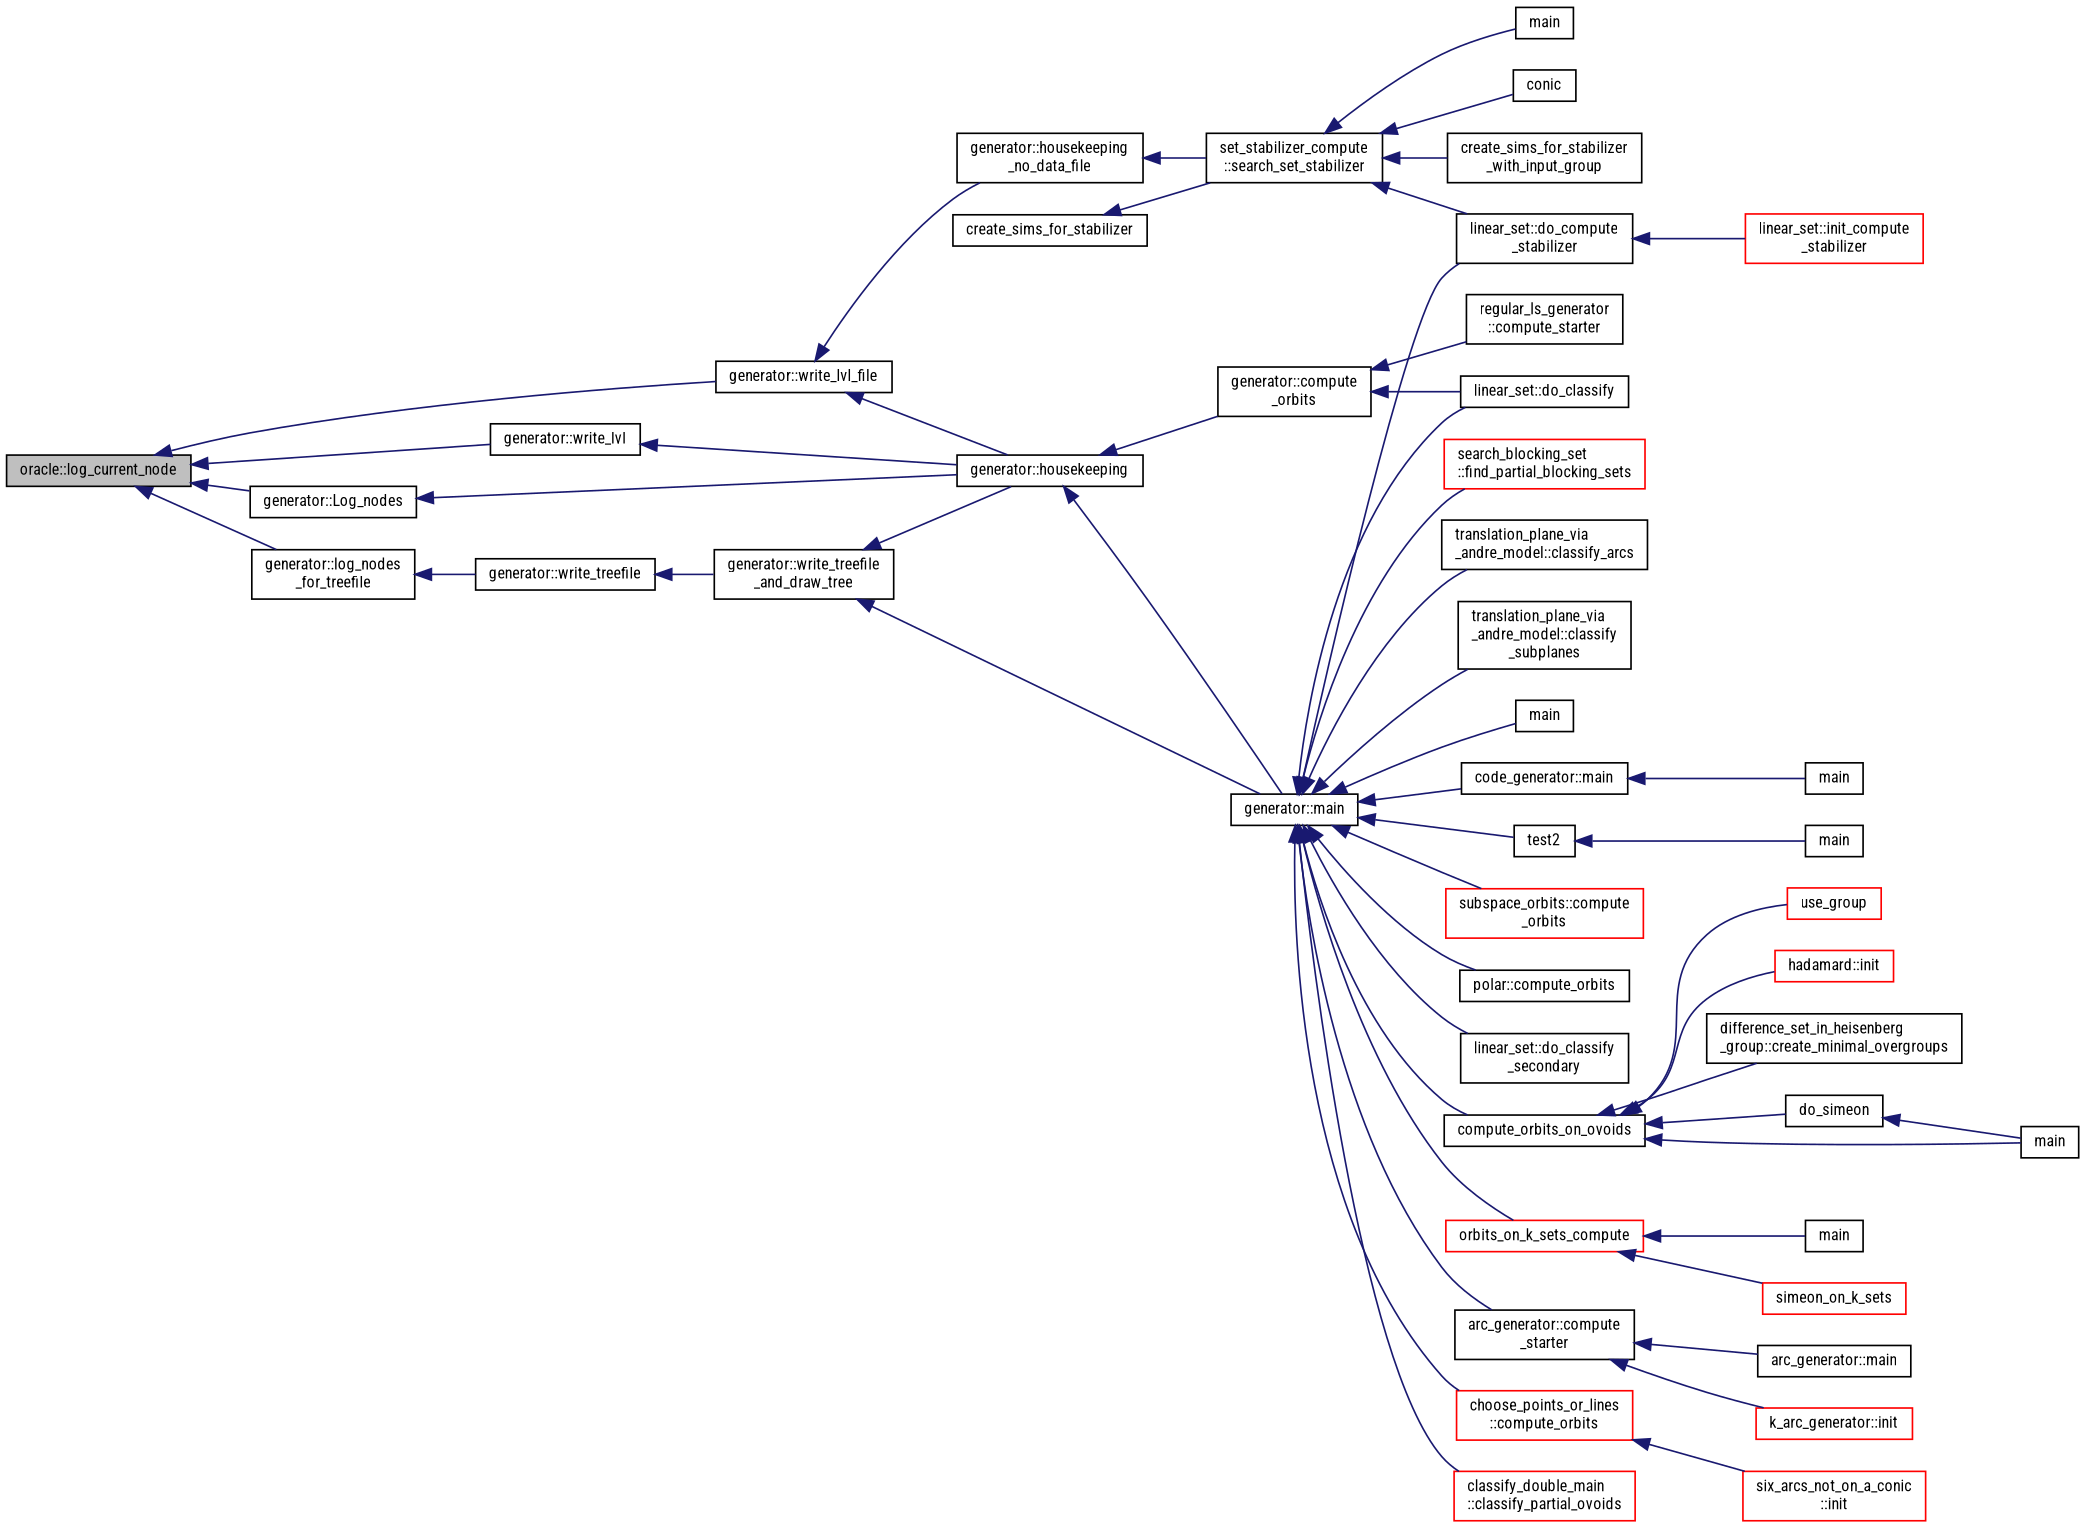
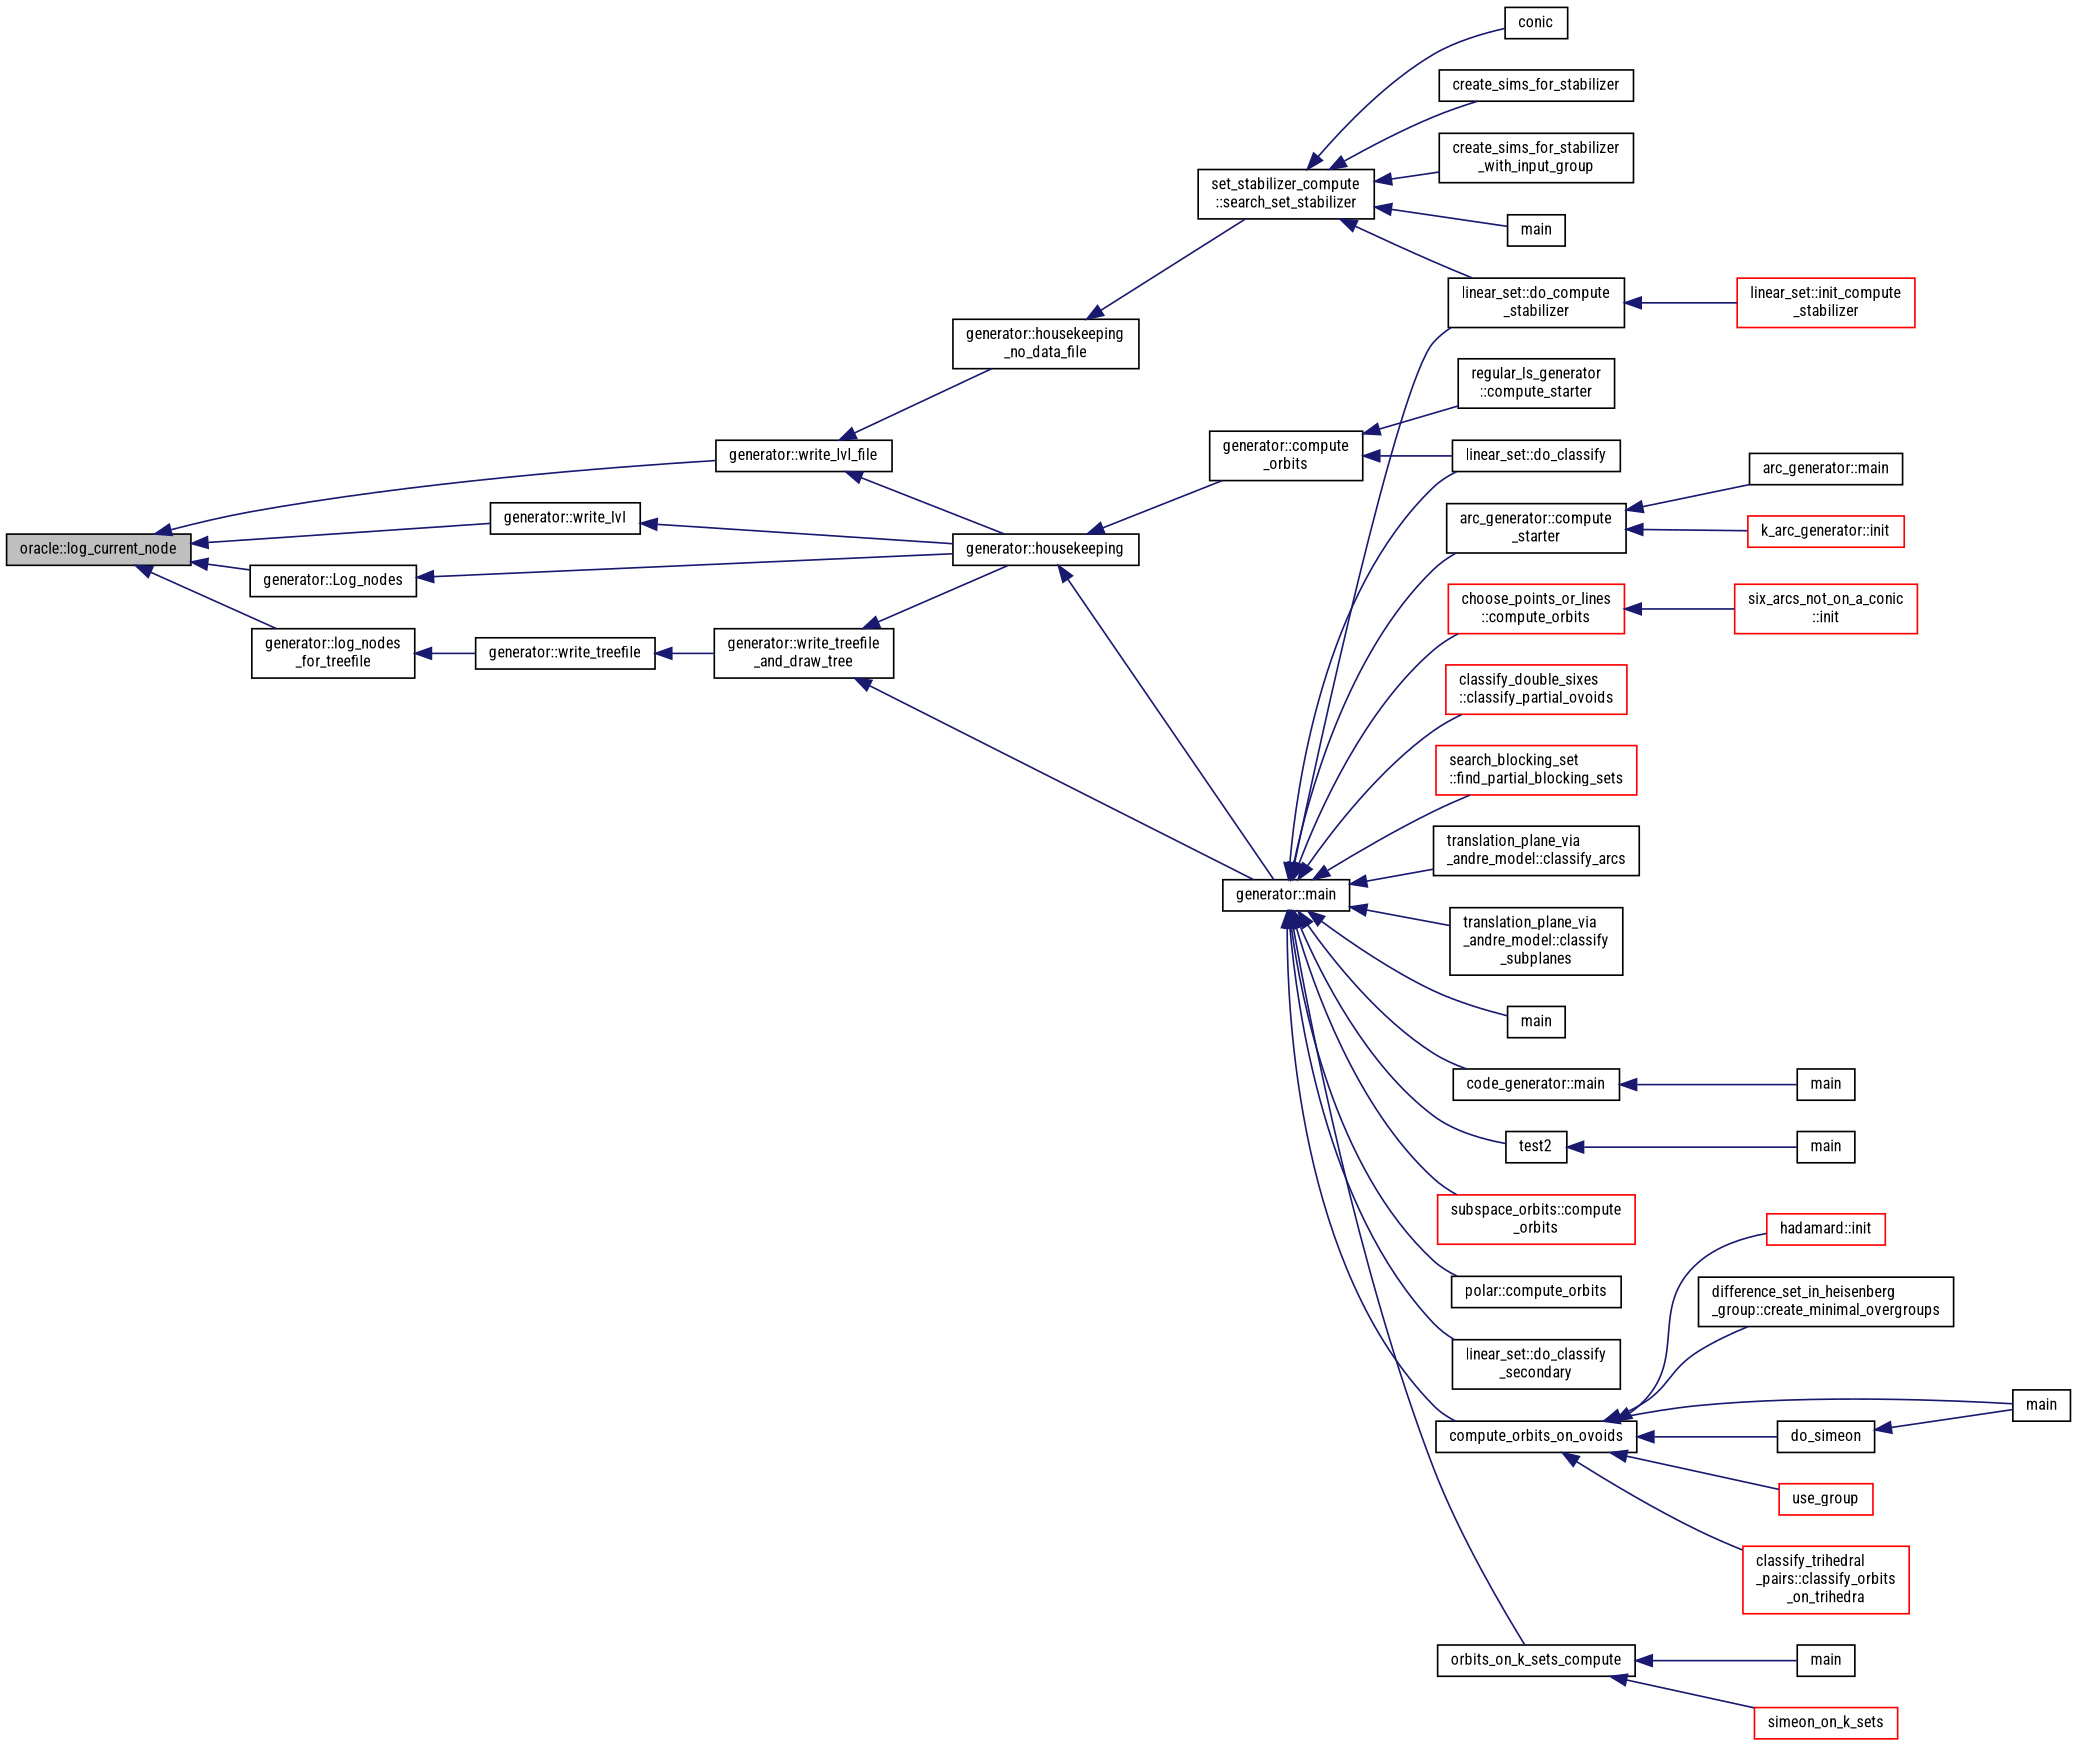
edge "set_stabilizer_compute ::search_set_stabilizer" -> "create_sims_for_stabilizer": reversed
node "orbits_on_k_sets_compute": color red -> black
node "classify_double_main ::classify_partial_ovoids": label "classify_double_main ::classify_partial_ovoids" -> "classify_double_sixes ::classify_partial_ovoids"
node "classify_trihedral _pairs::classify_orbits _on_trihedra": added
